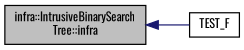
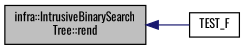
node "infra::IntrusiveBinarySearch Tree::infra": label "infra::IntrusiveBinarySearch Tree::infra" -> "infra::IntrusiveBinarySearch Tree::rend"
